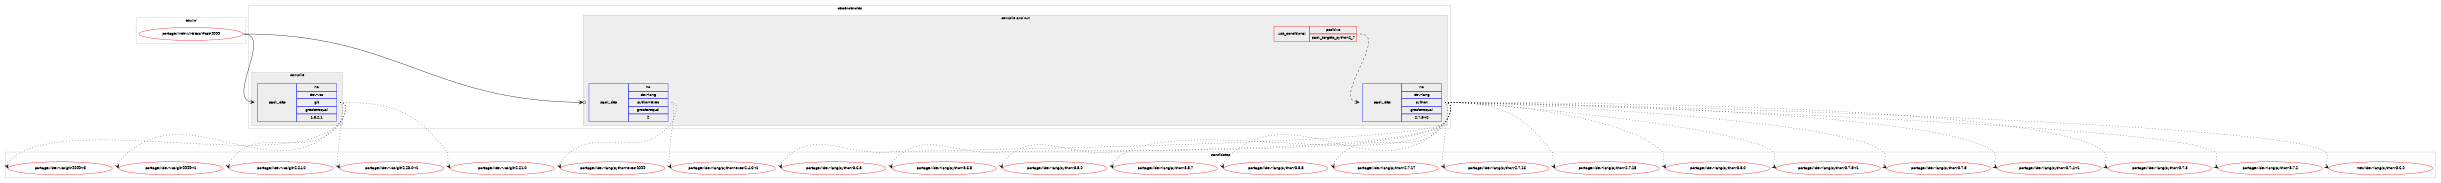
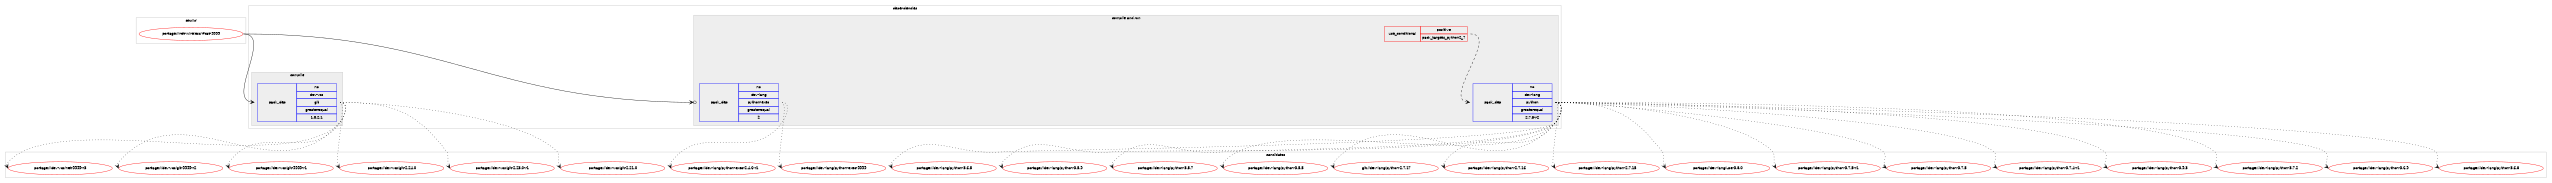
node "portage://dev-vcs/git-9999-r3": label "portage://dev-vcs/git-9999-r3" -> "portage://dev-vcs/net-9999-r3"
node "portage://dev-vcs/git-9999-r2": added
node "portage://dev-lang/python-2.7.17": label "portage://dev-lang/python-2.7.17" -> "git://dev-lang/python-2.7.17"
node "portage://dev-lang/python-3.8.0": label "portage://dev-lang/python-3.8.0" -> "portage://dev-lang/use-3.8.0"
node "portage://dev-lang/python-3.7.3": label "portage://dev-lang/python-3.7.3" -> "portage://dev-lang/python-3.9.3"
node "net://dev-lang/python-3.6.9": label "net://dev-lang/python-3.6.9" -> "portage://dev-lang/python-3.6.9"
